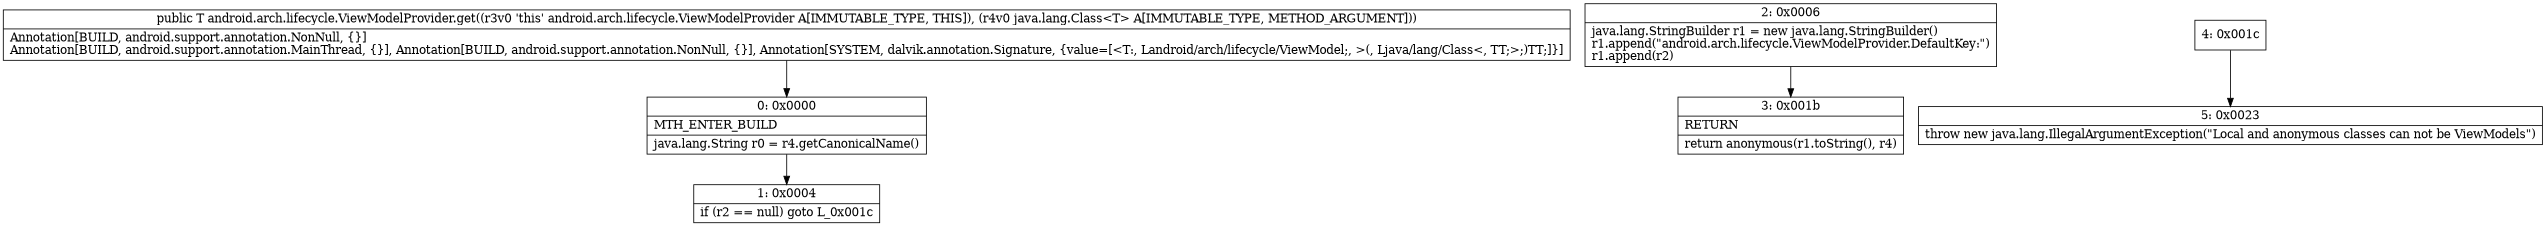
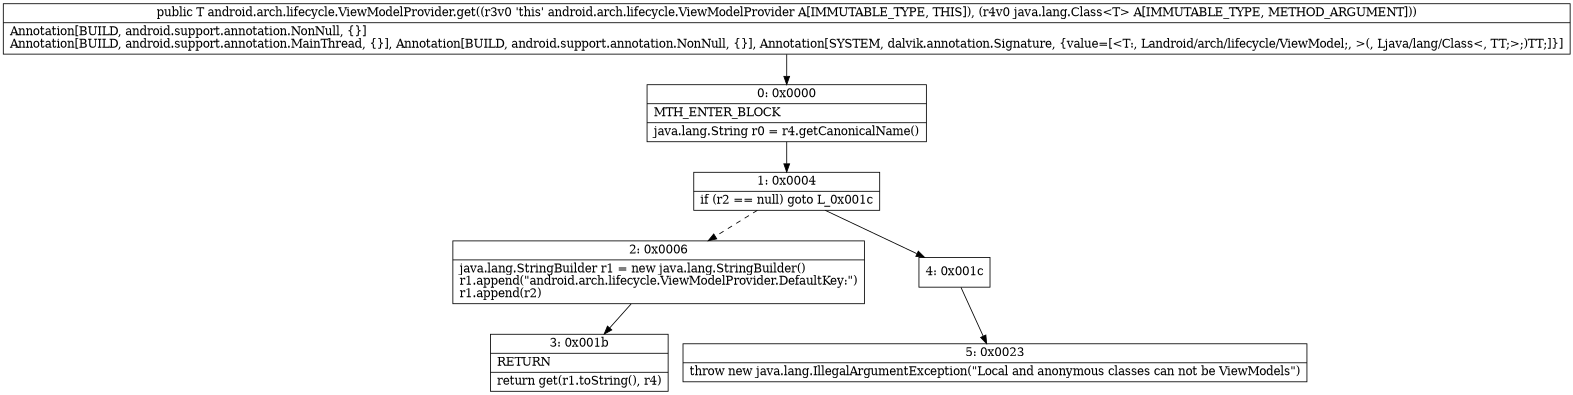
node "0: 0x0000": text "MTH_ENTER_BUILD" -> "MTH_ENTER_BLOCK"
node "3: 0x001b": text "return anonymous(r1.toString(), r4)" -> "return get(r1.toString(), r4)"
edge "1: 0x0004" -> "2: 0x0006": added
edge "1: 0x0004" -> "4: 0x001c": added
